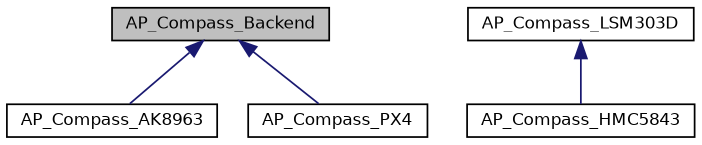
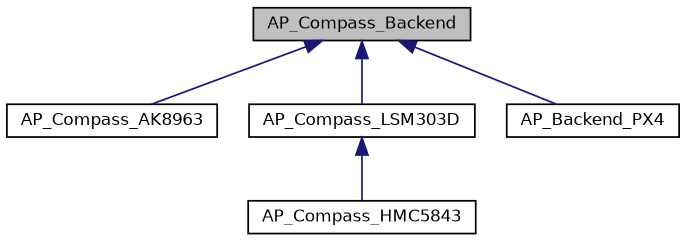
edge "AP_Compass_LSM303D" -> "AP_Compass_Backend": added
node "AP_Compass_PX4": label "AP_Compass_PX4" -> "AP_Backend_PX4"
